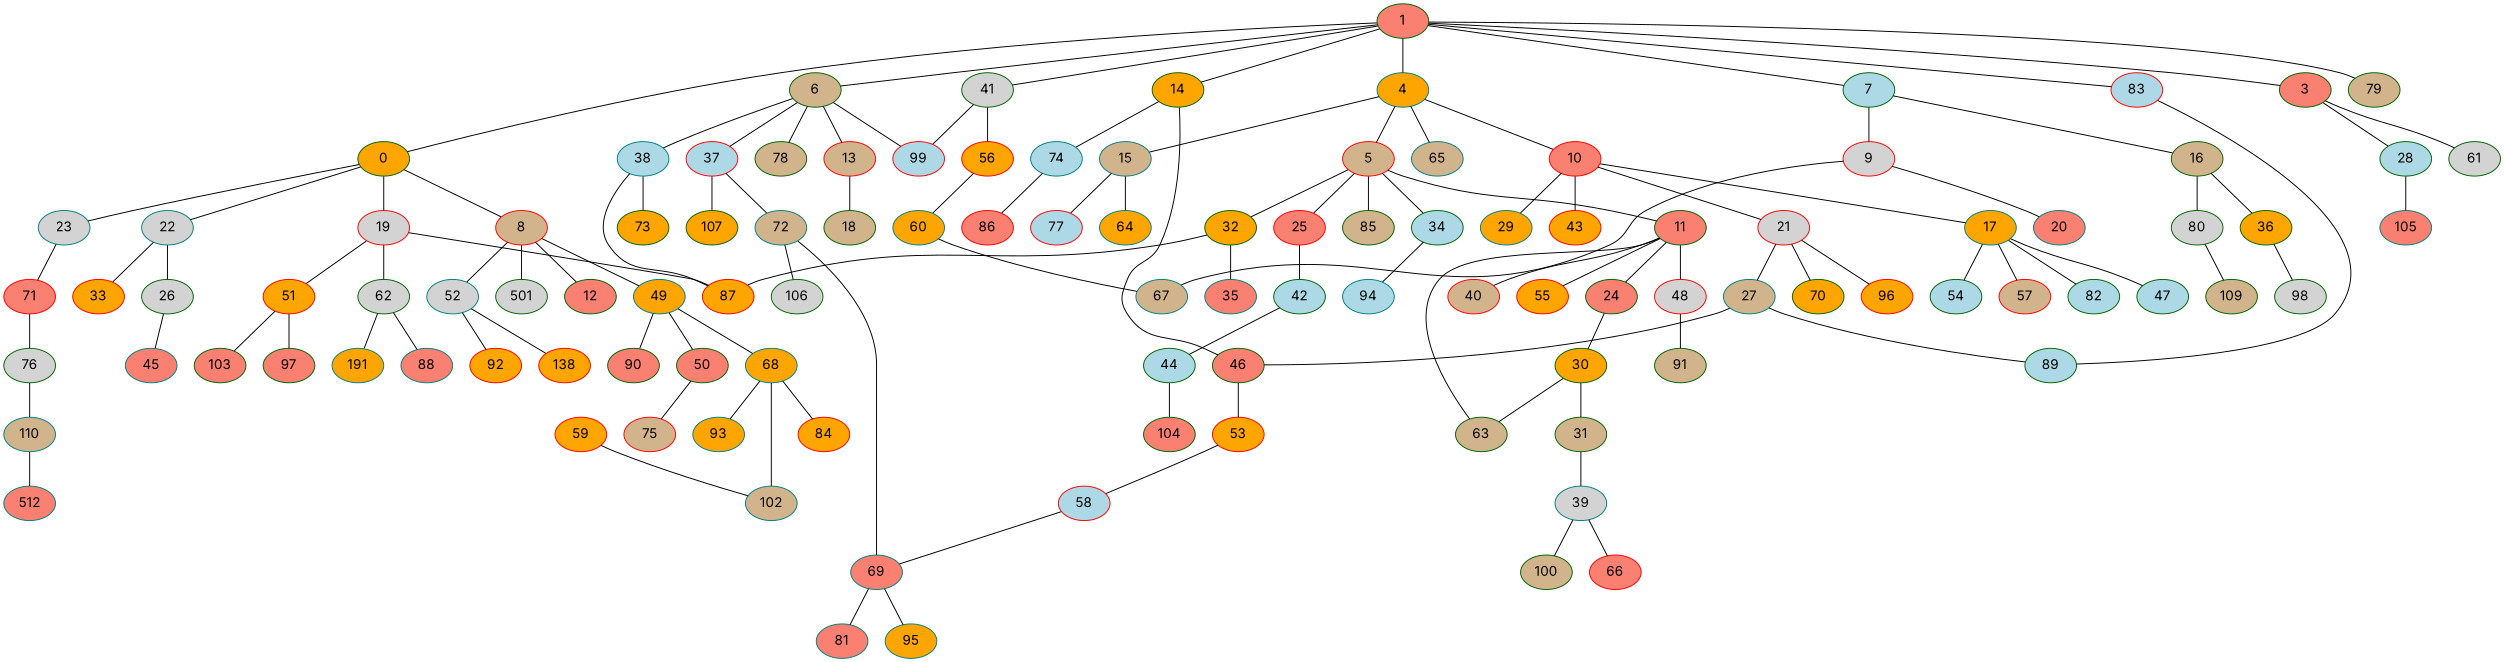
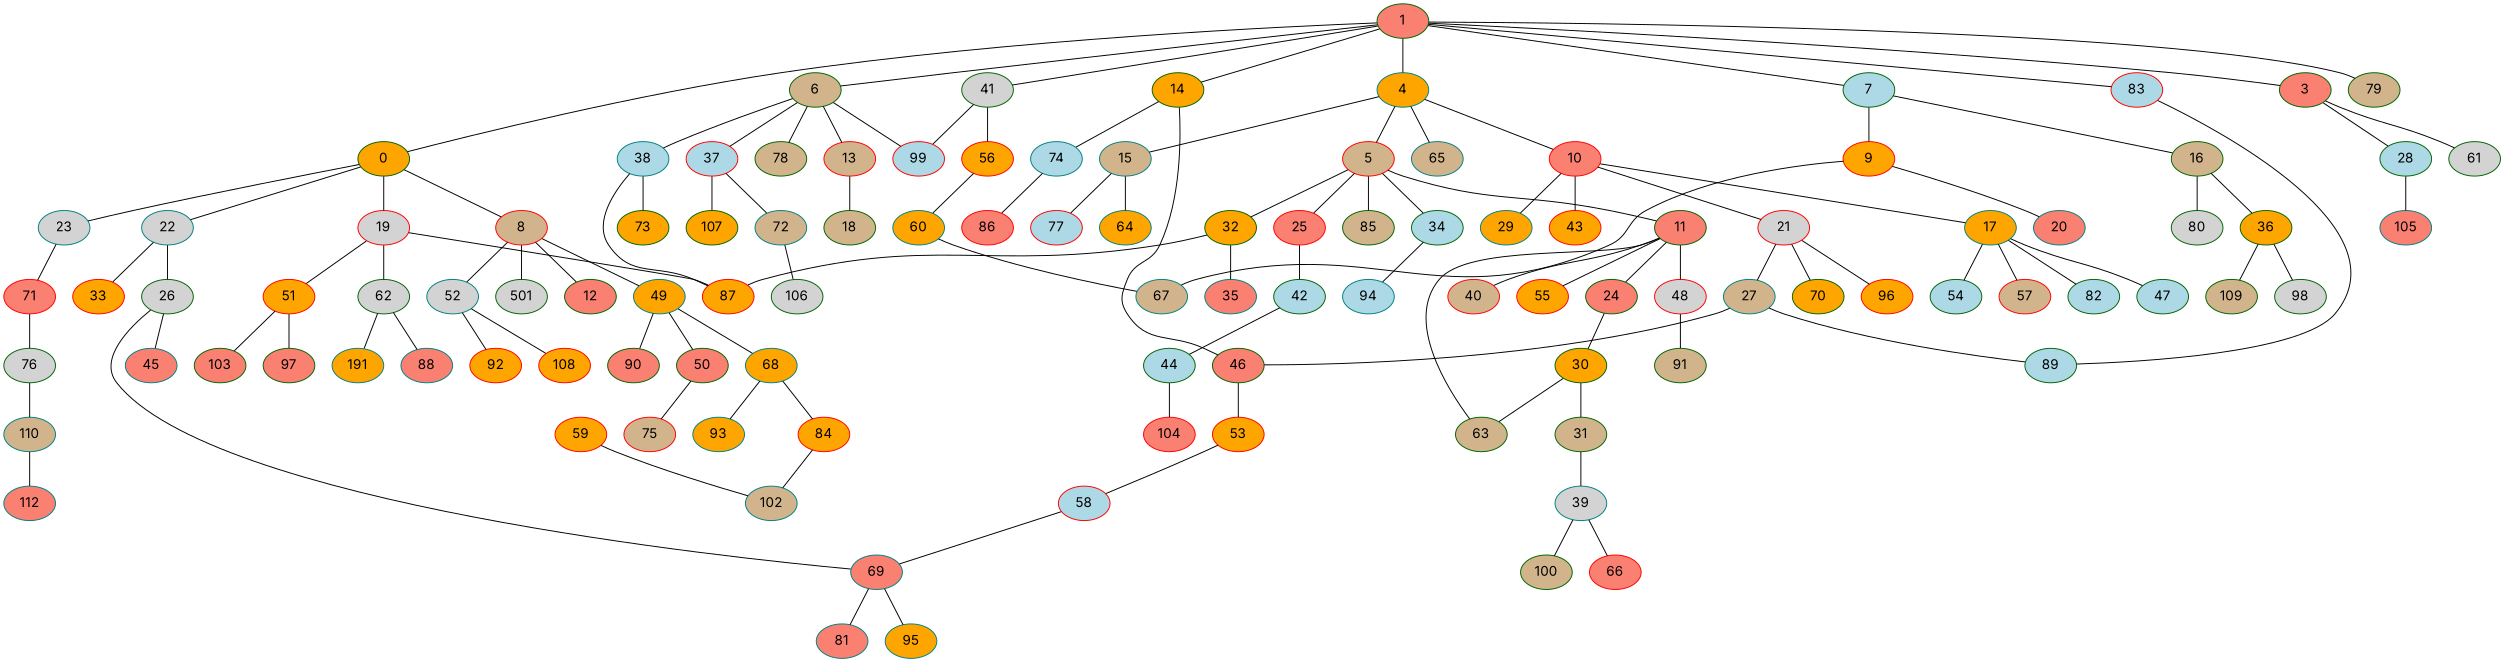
node "9": fillcolor lightgrey -> orange
edge "80" -- "109": now "36" -- "109"
node "138": label "138" -> "108"
edge "72" -- "69": now "26" -- "69"
edge "68" -- "102": now "84" -- "102"
node "104": color darkgreen -> red
node "512": label "512" -> "112"
